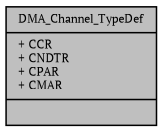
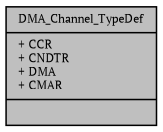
node "DMA_Channel_TypeDef": text "+ CPAR" -> "+ DMA"
